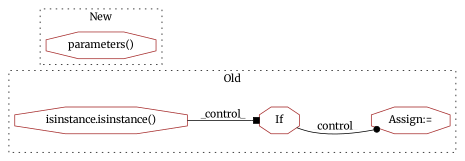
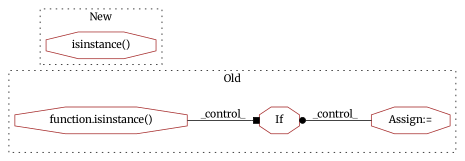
node "parameters()": label "parameters()" -> "isinstance()"
node "isinstance.isinstance()": label "isinstance.isinstance()" -> "function.isinstance()"
edge "If" -> "Assign:=": reversed
